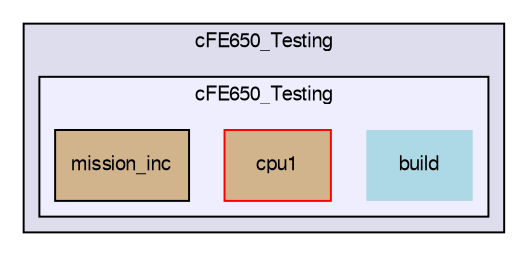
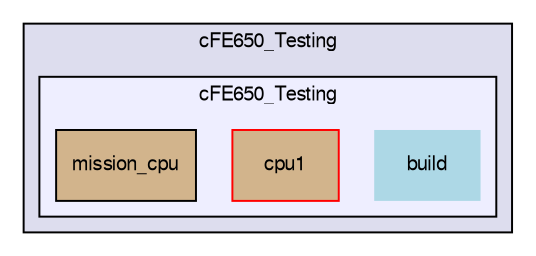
node "mission_inc": label "mission_inc" -> "mission_cpu"
